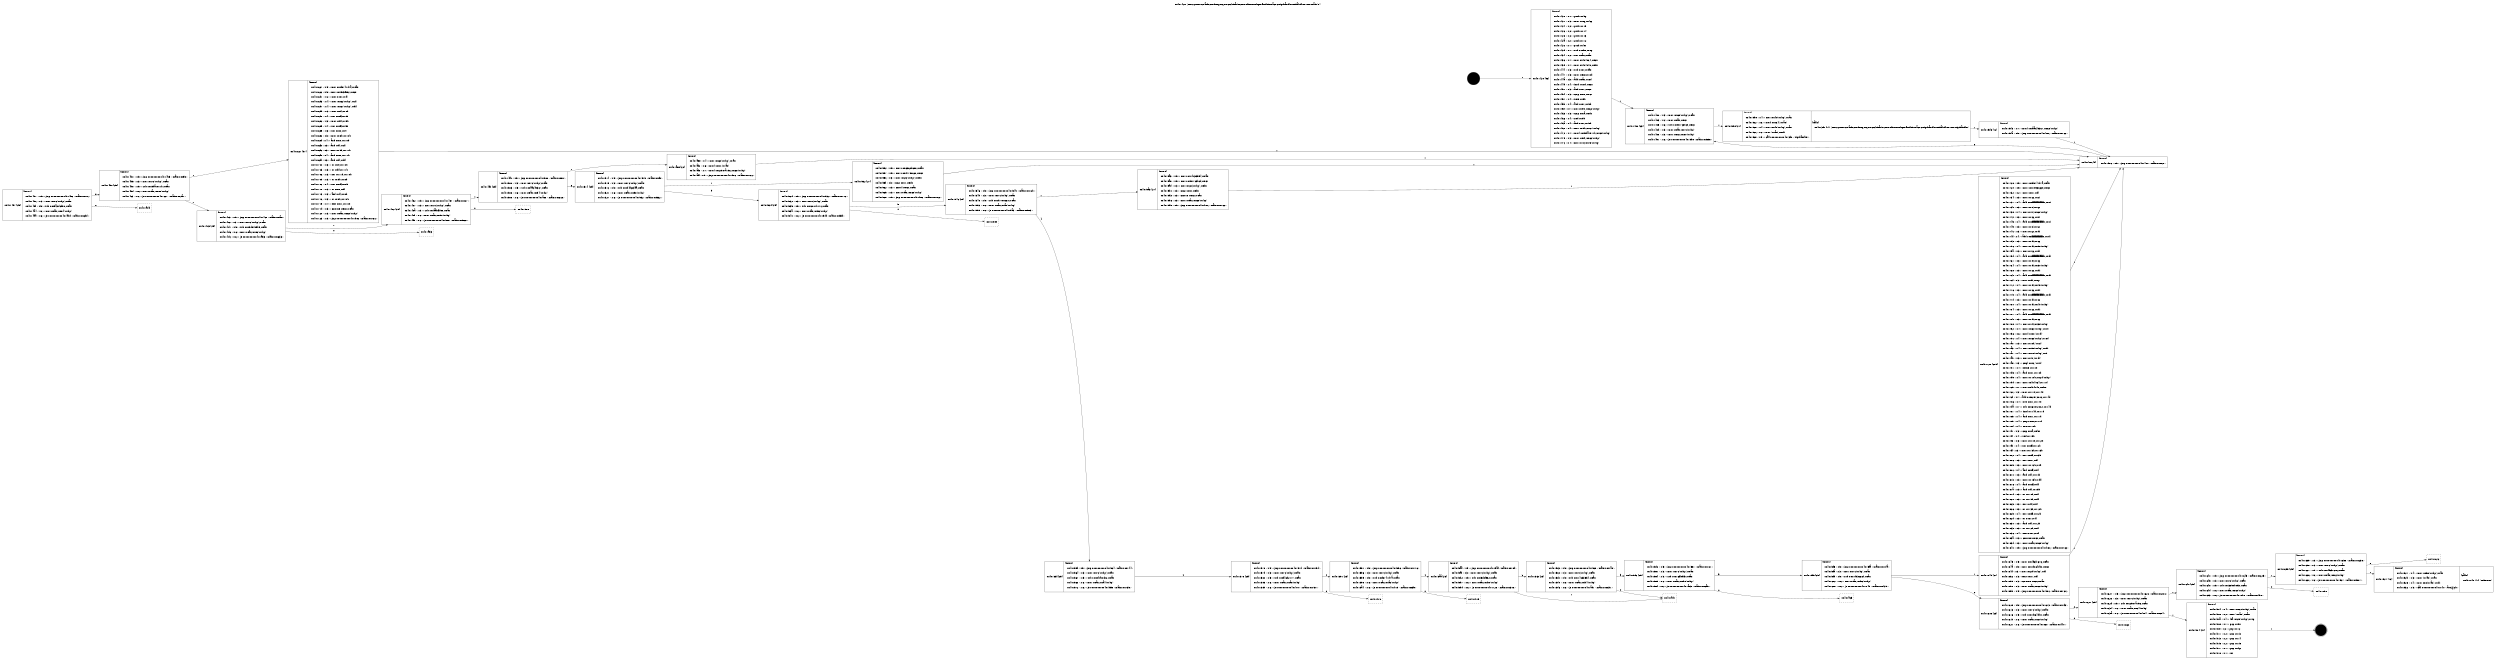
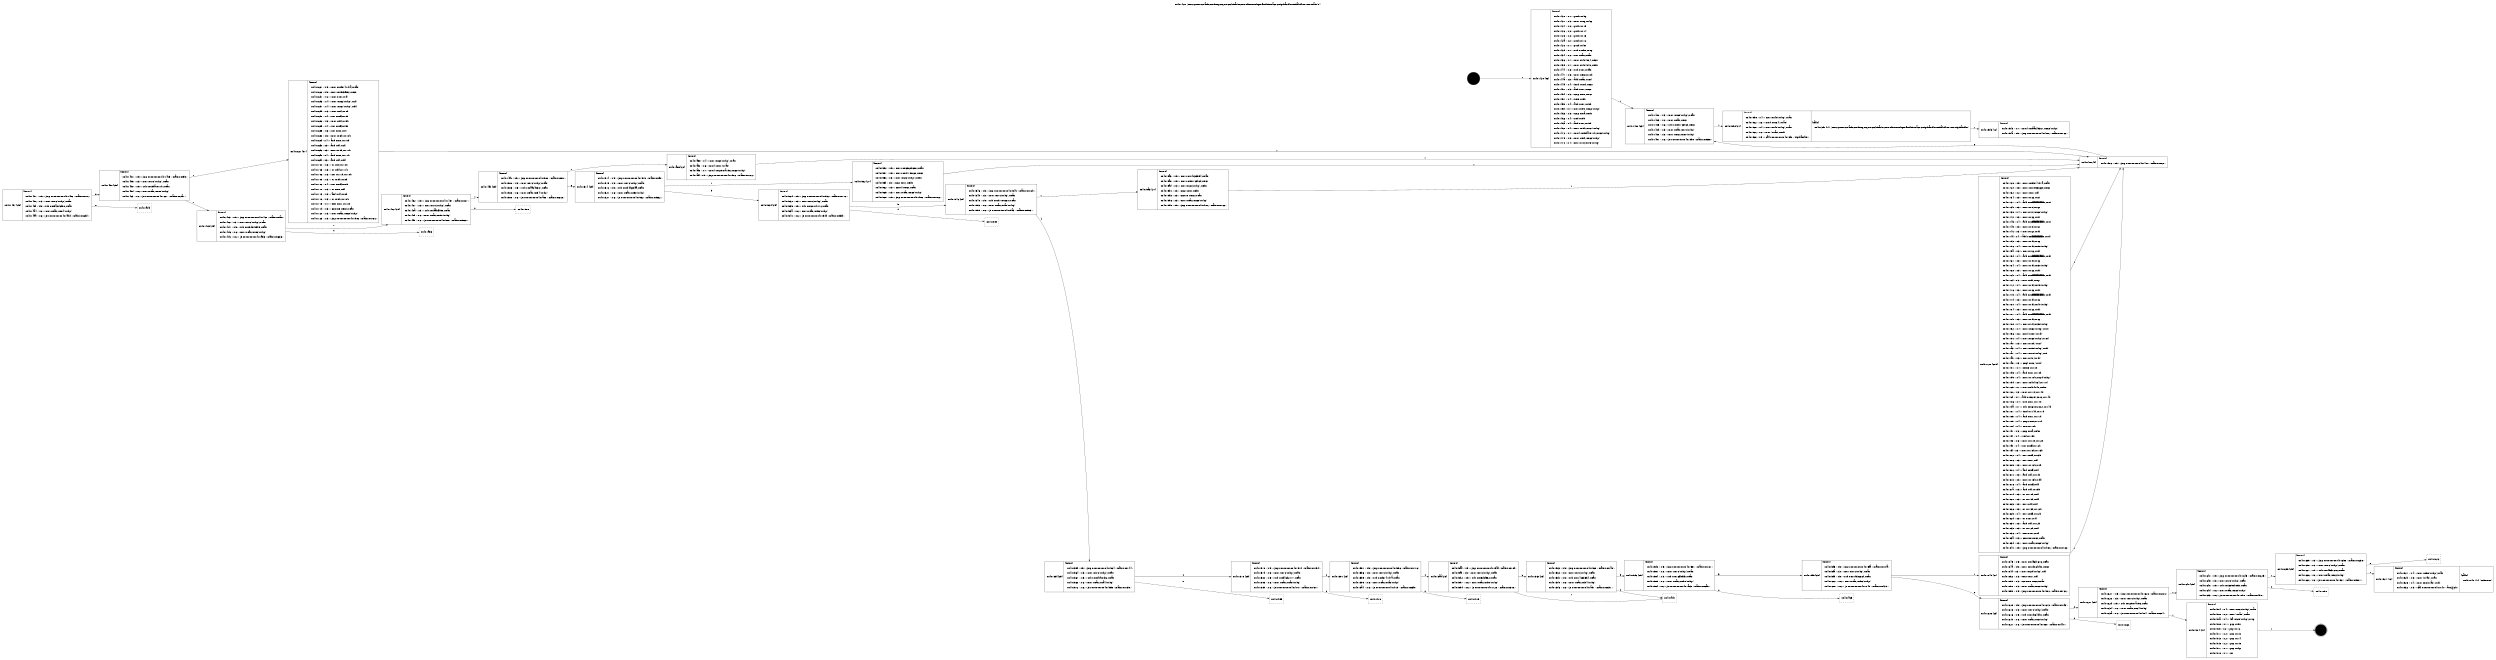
edge "0x4019d3 [12]" -> "0x401b8c [5]": removed, label "1"
node "0x401b55": added
